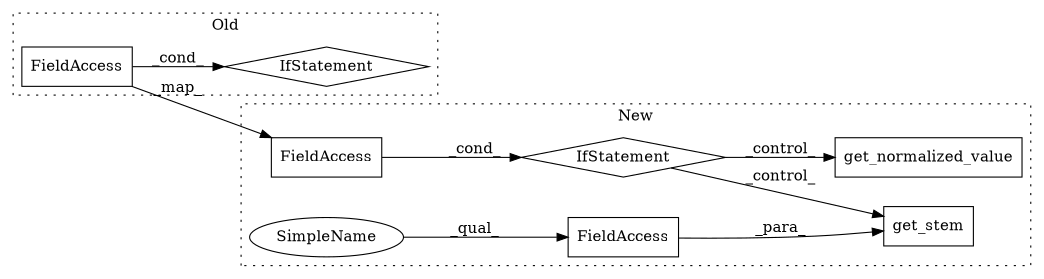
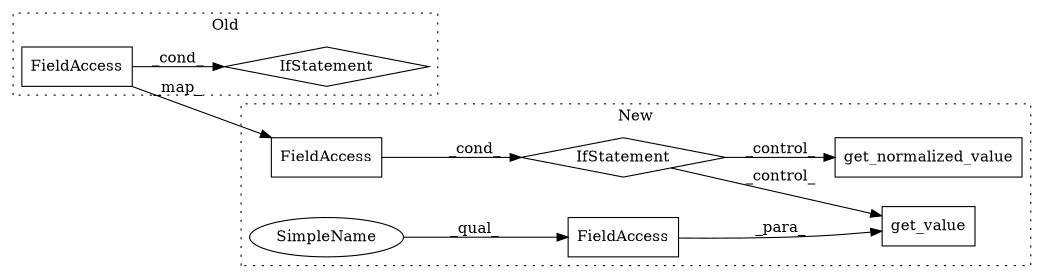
node "get_stem": label "get_stem" -> "get_value"
